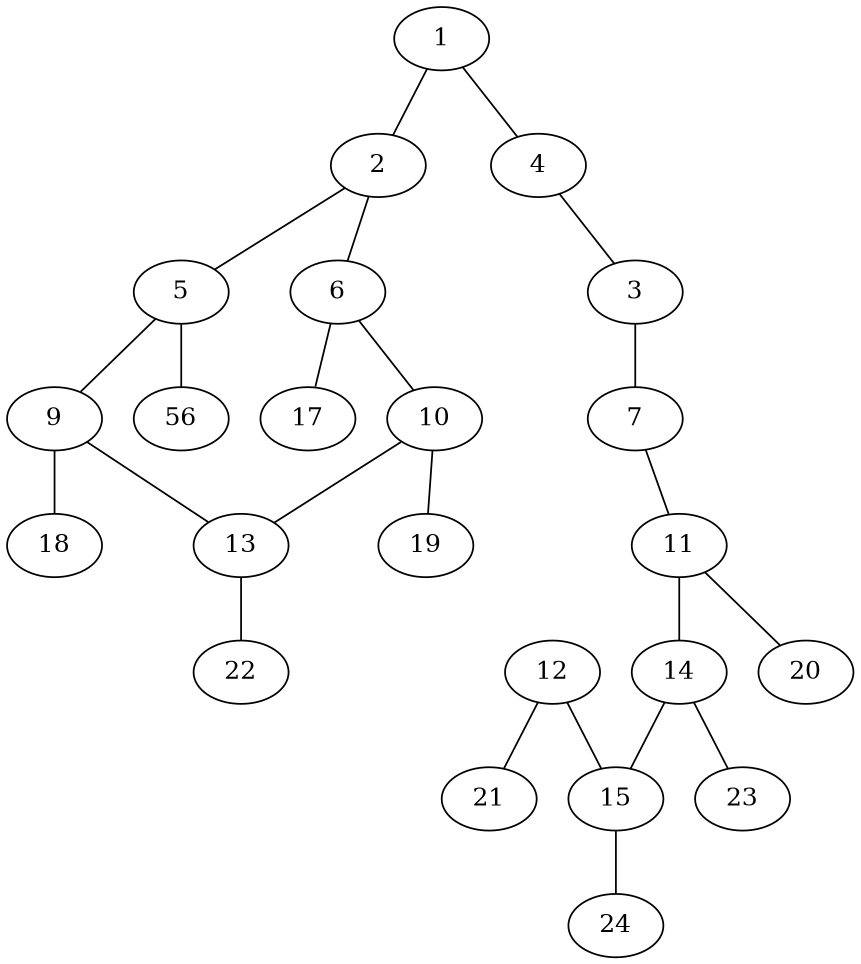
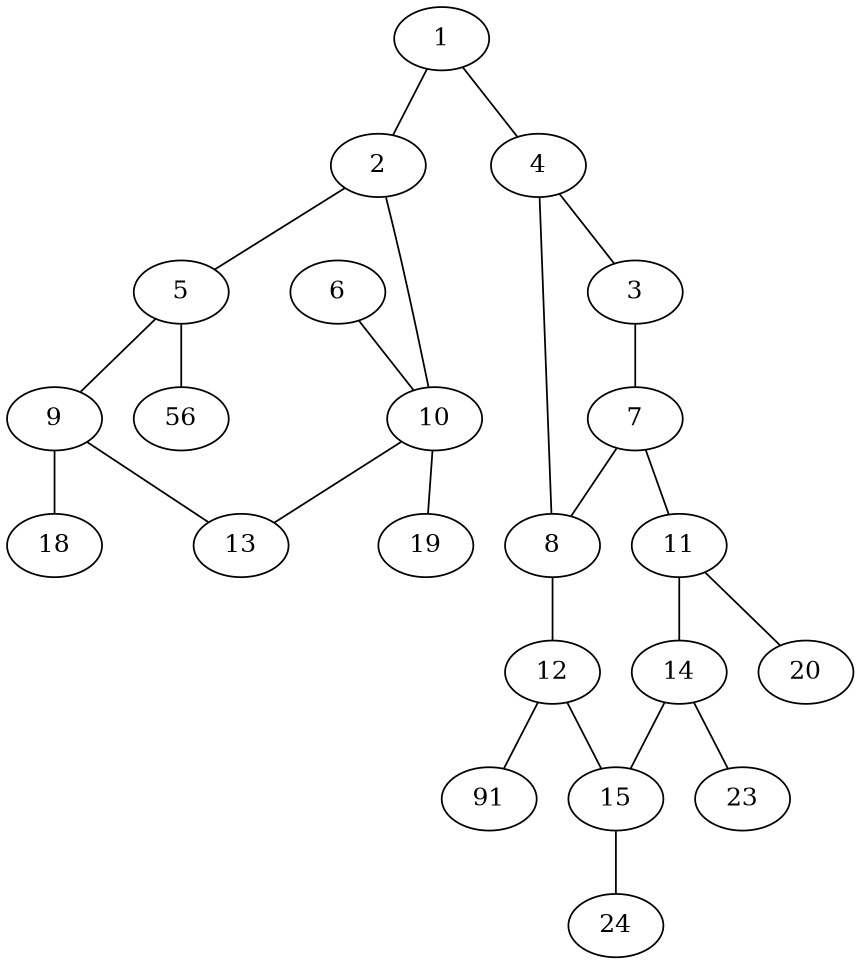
edge "2" -- "6": now "2" -- "10"
node "17": removed
node "8": added
node "22": removed
node "21": label "21" -> "91"
